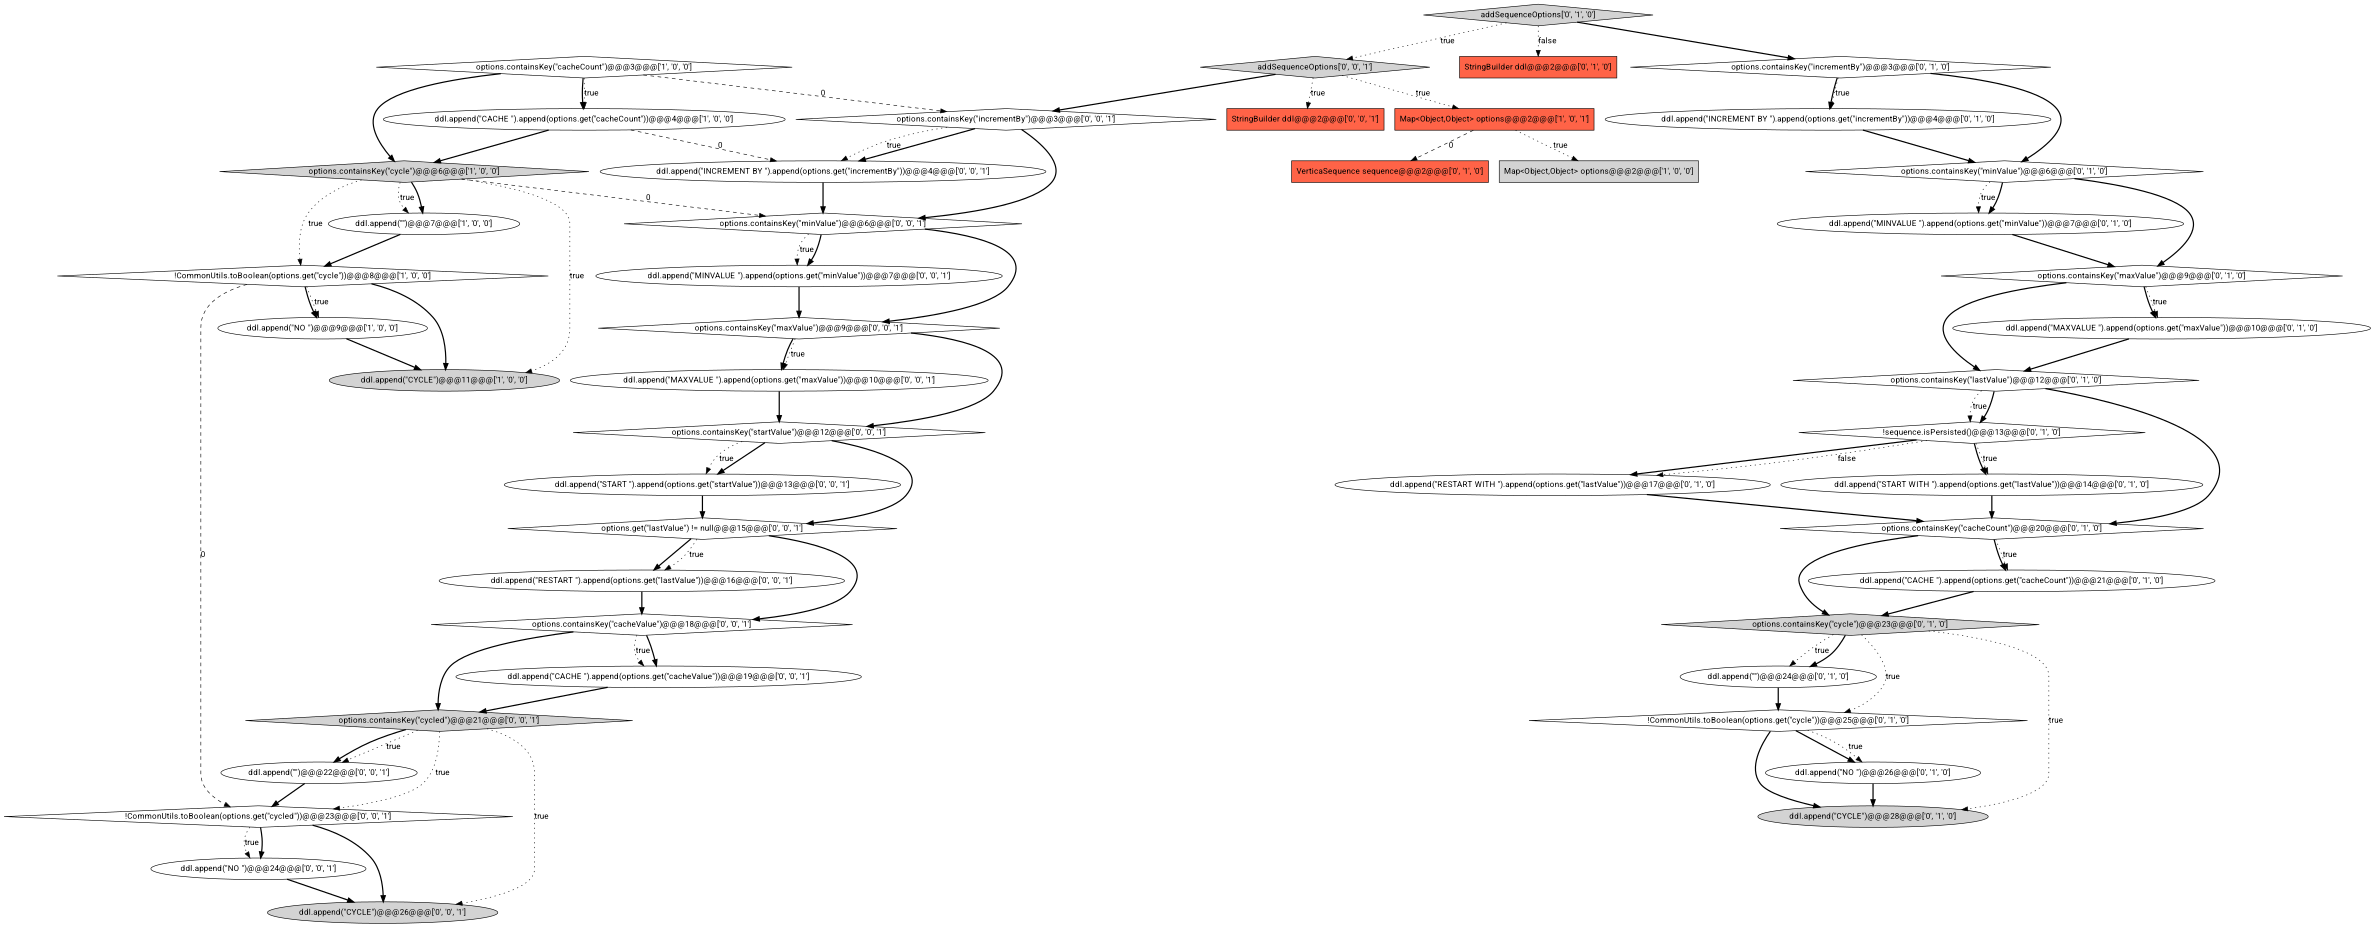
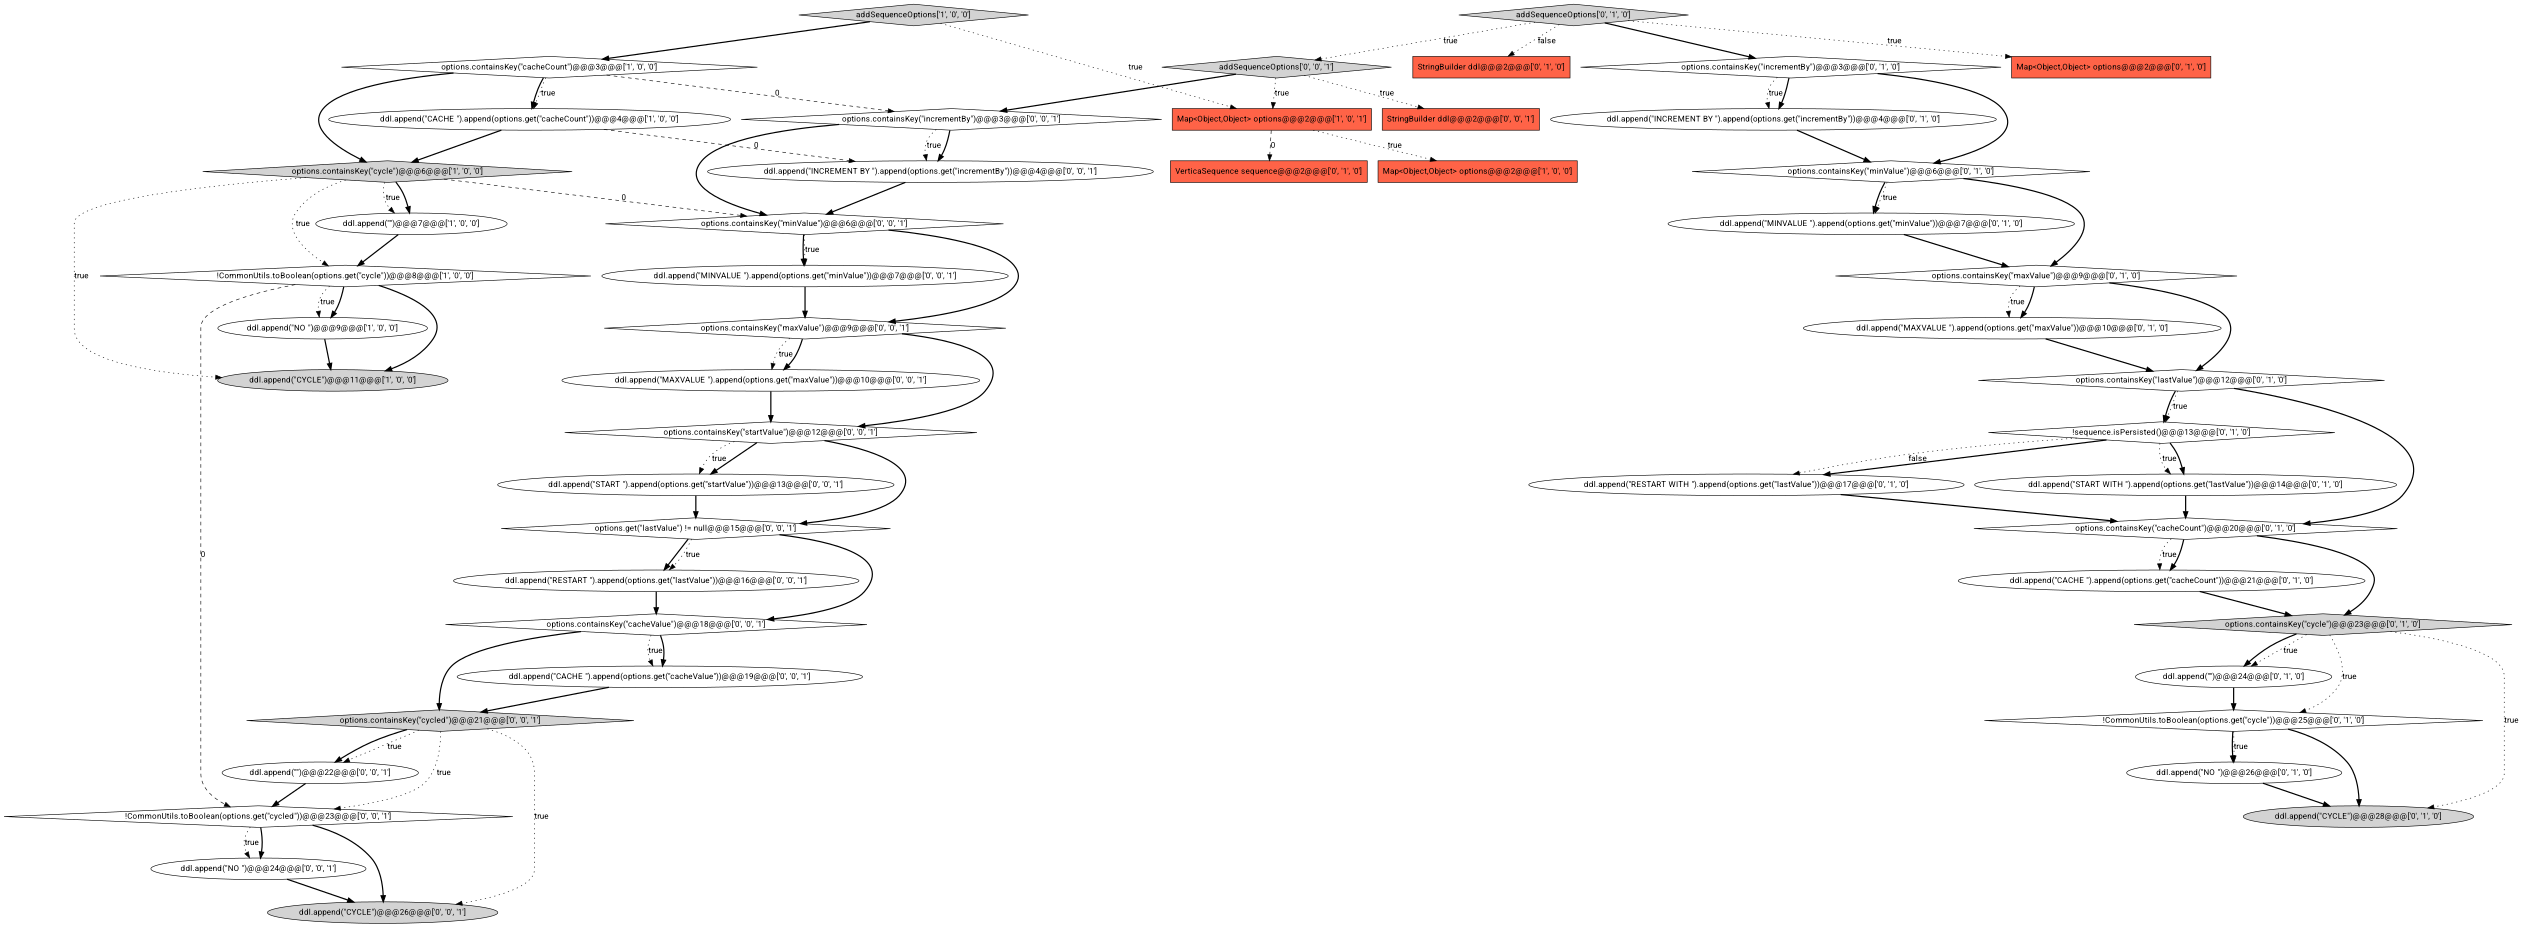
node "addSequenceOptions['1', '0', '0']": added
node "Map<Object,Object> options@@@2@@@['0', '1', '0']": added
node "Map<Object,Object> options@@@2@@@['1', '0', '0']": fillcolor lightgray -> tomato
